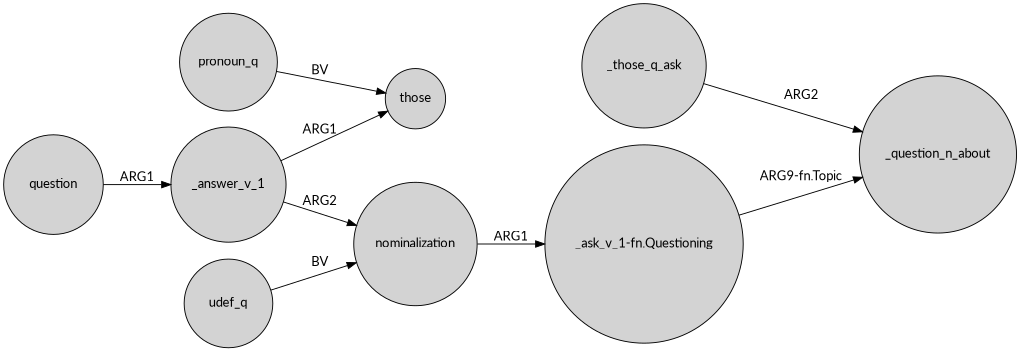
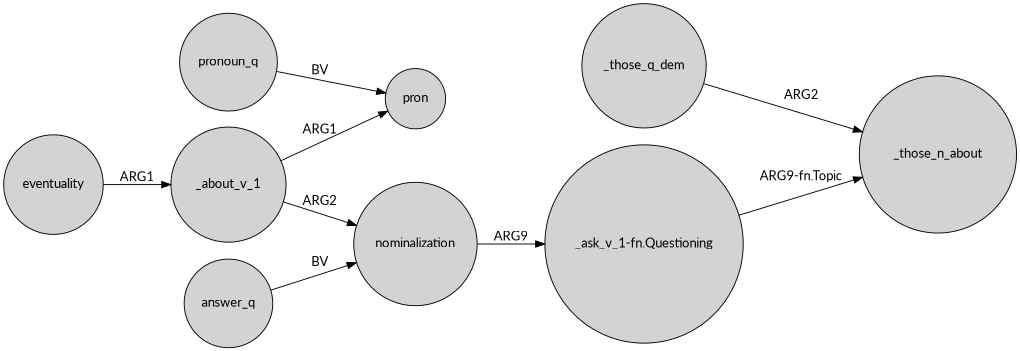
node "_those_q_ask": label "_those_q_ask" -> "_those_q_dem"
node "those": label "those" -> "pron"
node "_question_n_about": label "_question_n_about" -> "_those_n_about"
node "question": label "question" -> "eventuality"
node "_answer_v_1": label "_answer_v_1" -> "_about_v_1"
edge "nominalization" -> "_ask_v_1-fn.Questioning": label "ARG1" -> "ARG9"
node "udef_q": label "udef_q" -> "answer_q"
